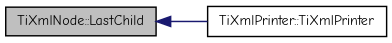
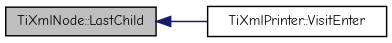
node "TiXmlPrinter::TiXmlPrinter": label "TiXmlPrinter::TiXmlPrinter" -> "TiXmlPrinter::VisitEnter"
